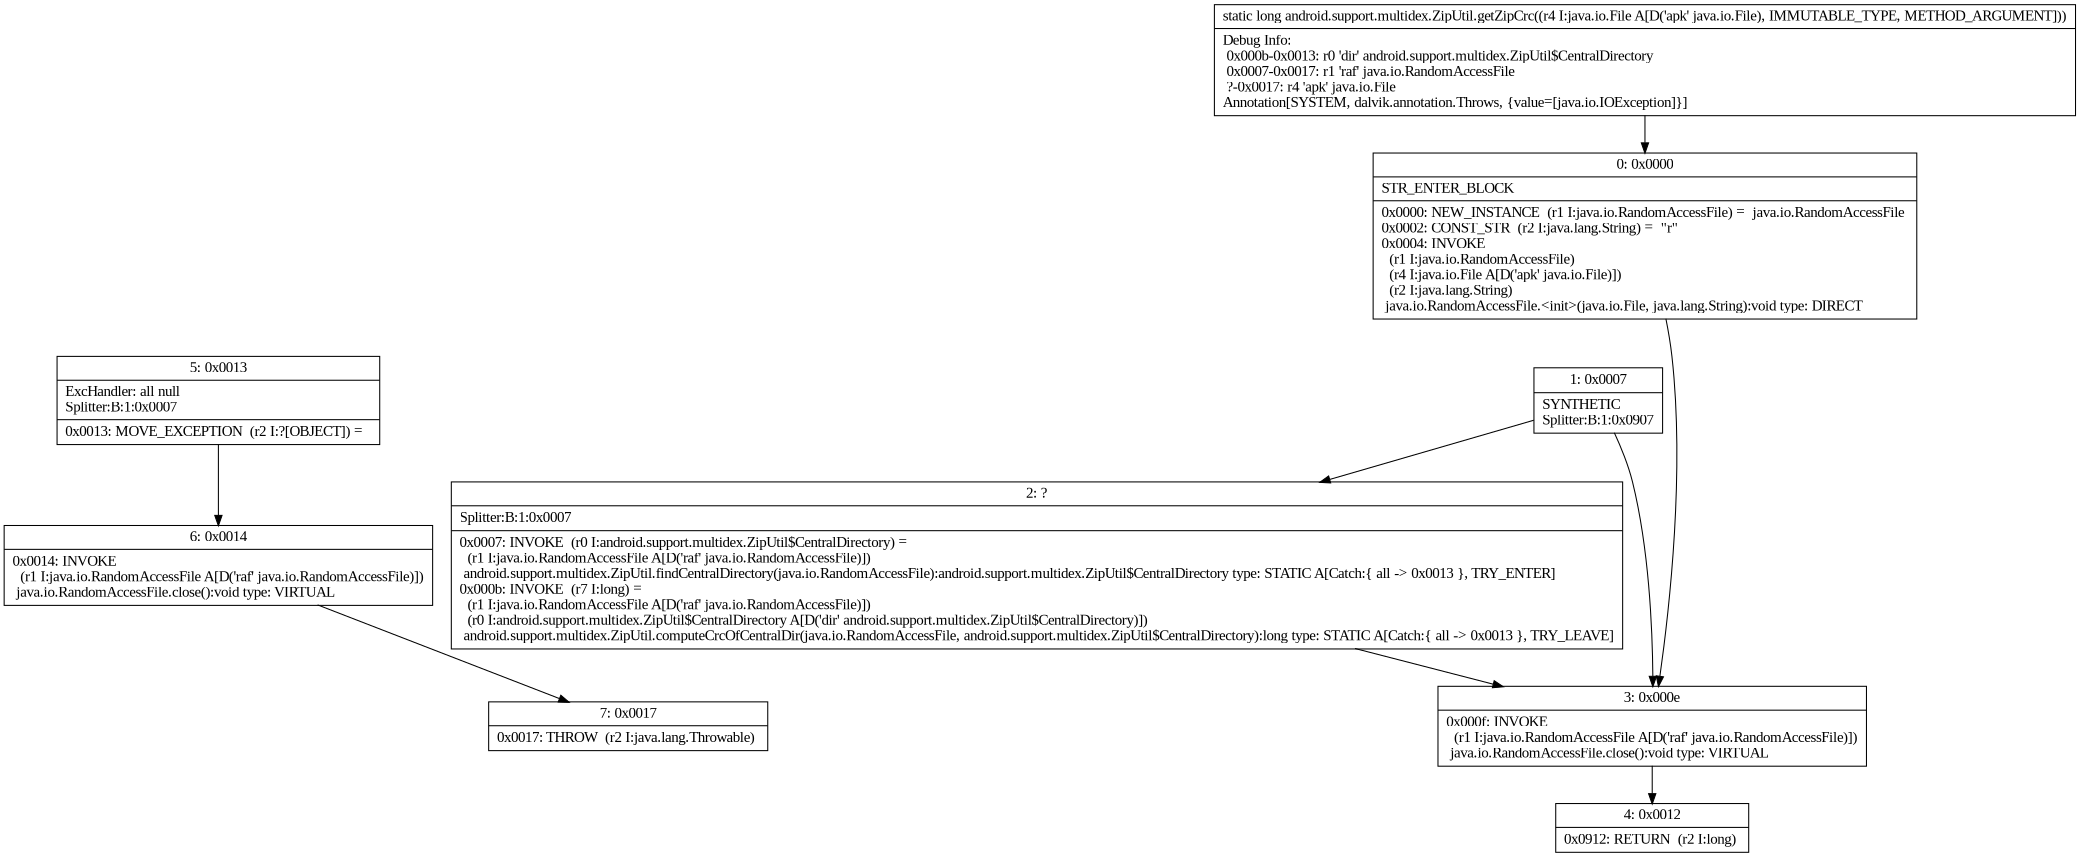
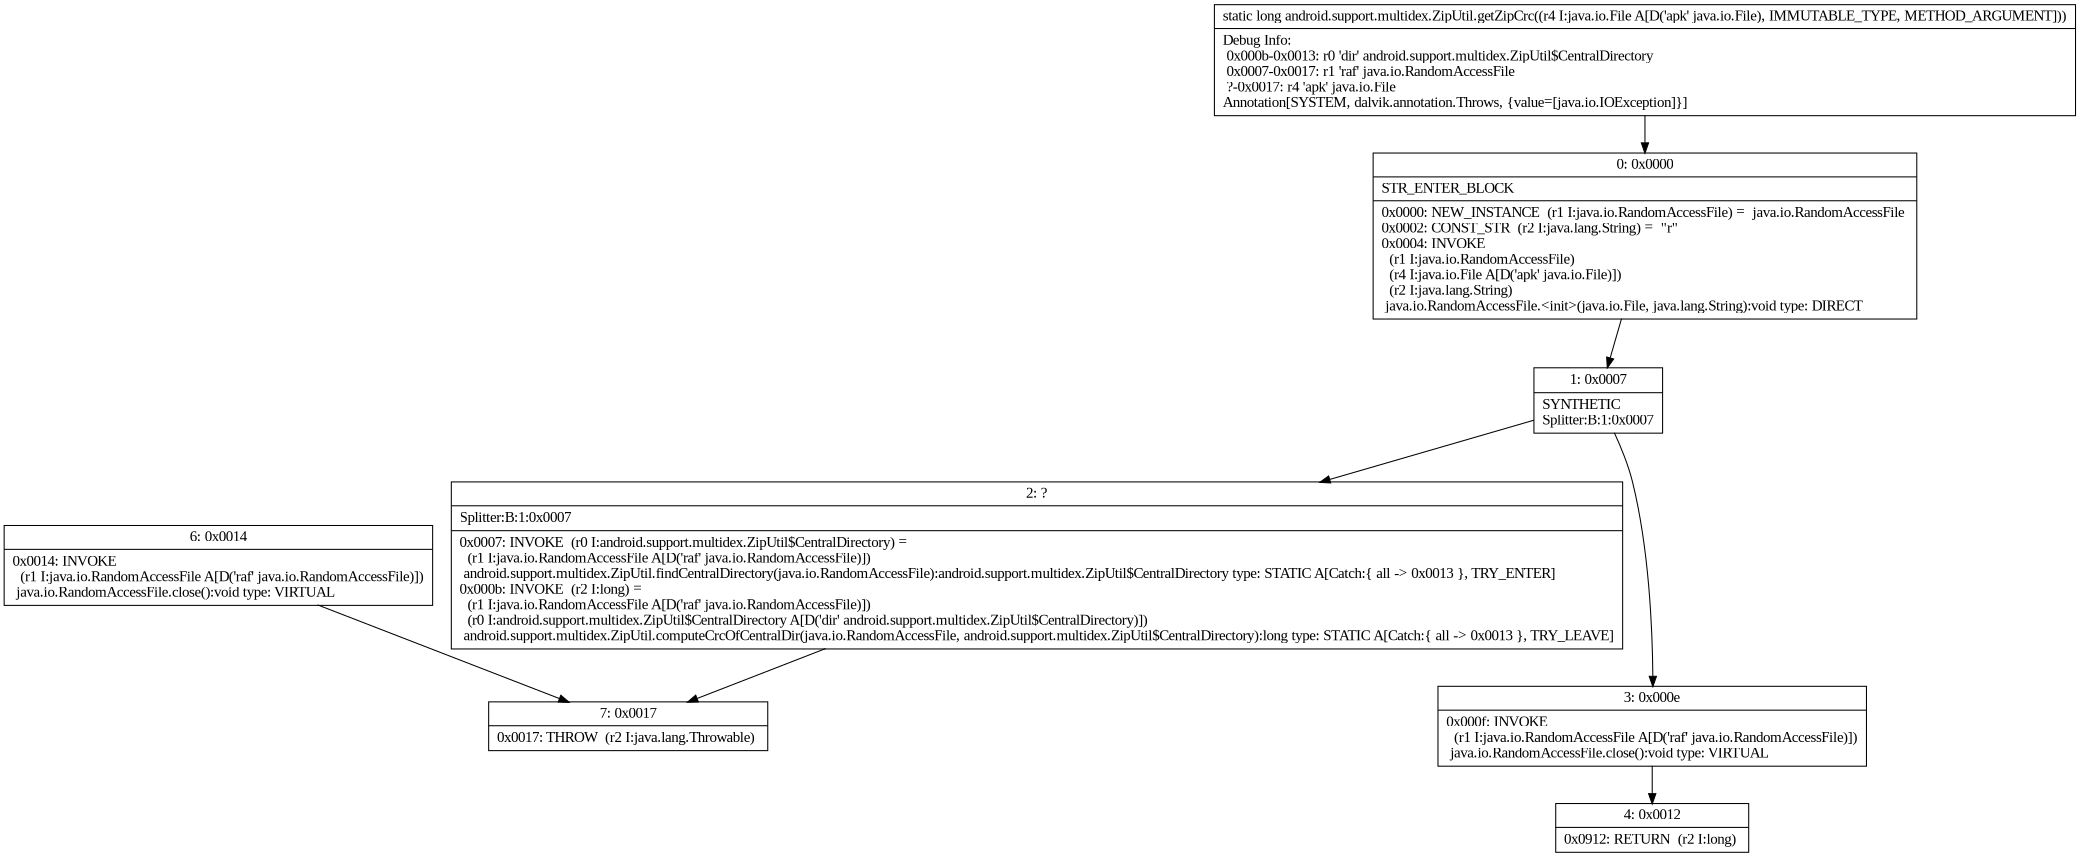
node "5: 0x0013": removed
node "1: 0x0007": text "Splitter:B:1:0x0907" -> "Splitter:B:1:0x0007"
edge "0: 0x0000" -> "3: 0x000e": now "0: 0x0000" -> "1: 0x0007"
node "2: ?": text "0x000b: INVOKE  (r7 I:long) =" -> "0x000b: INVOKE  (r2 I:long) ="
edge "2: ?" -> "3: 0x000e": now "2: ?" -> "7: 0x0017"
